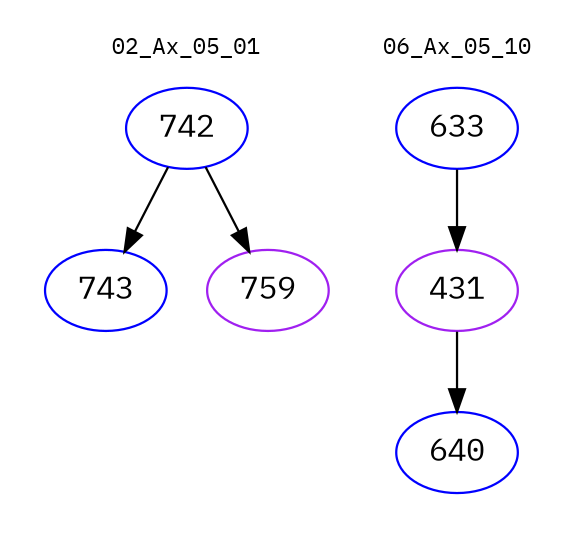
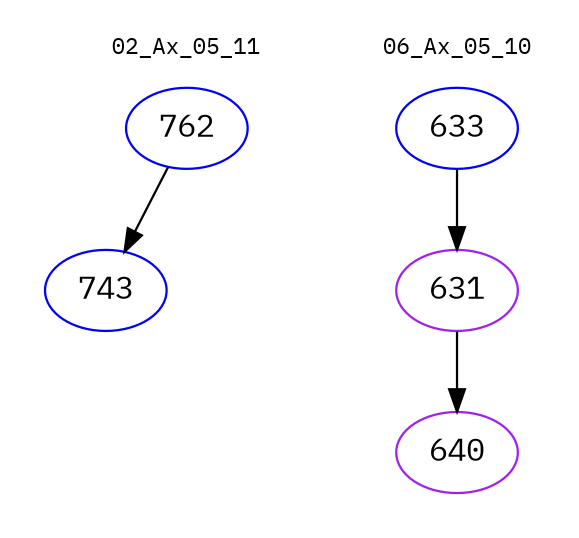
cluster "02_Ax_05_01": label "02_Ax_05_01" -> "02_Ax_05_11"
node "742": label "742" -> "762"
node "759": removed
node "431": label "431" -> "631"
node "640": color blue -> purple
